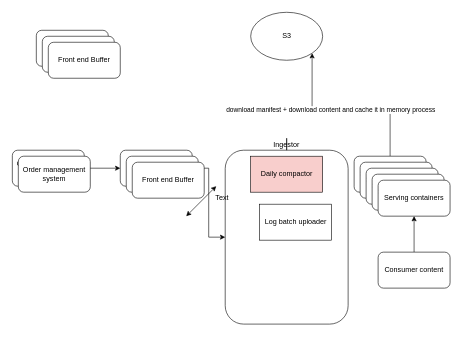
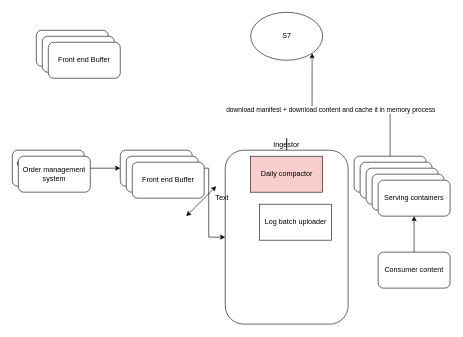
node "S3": label "S3" -> "S7"
